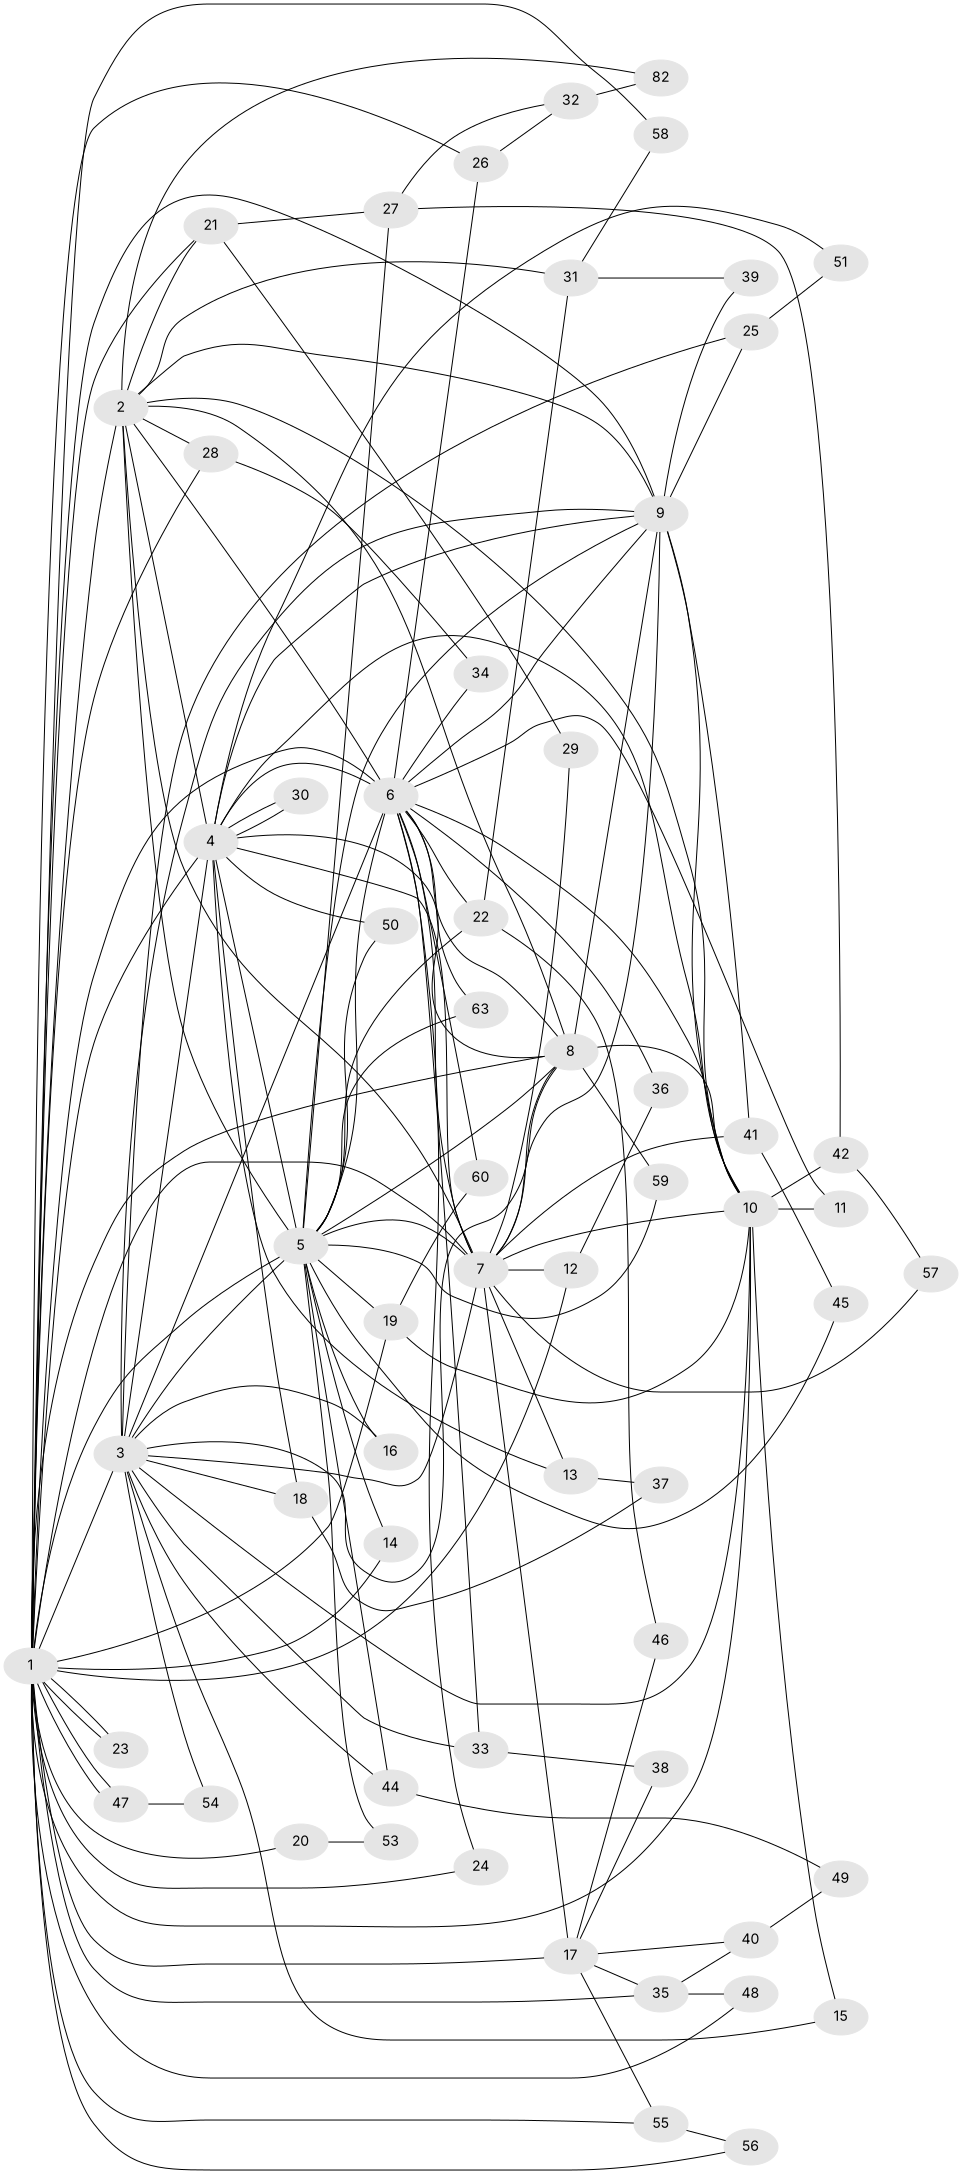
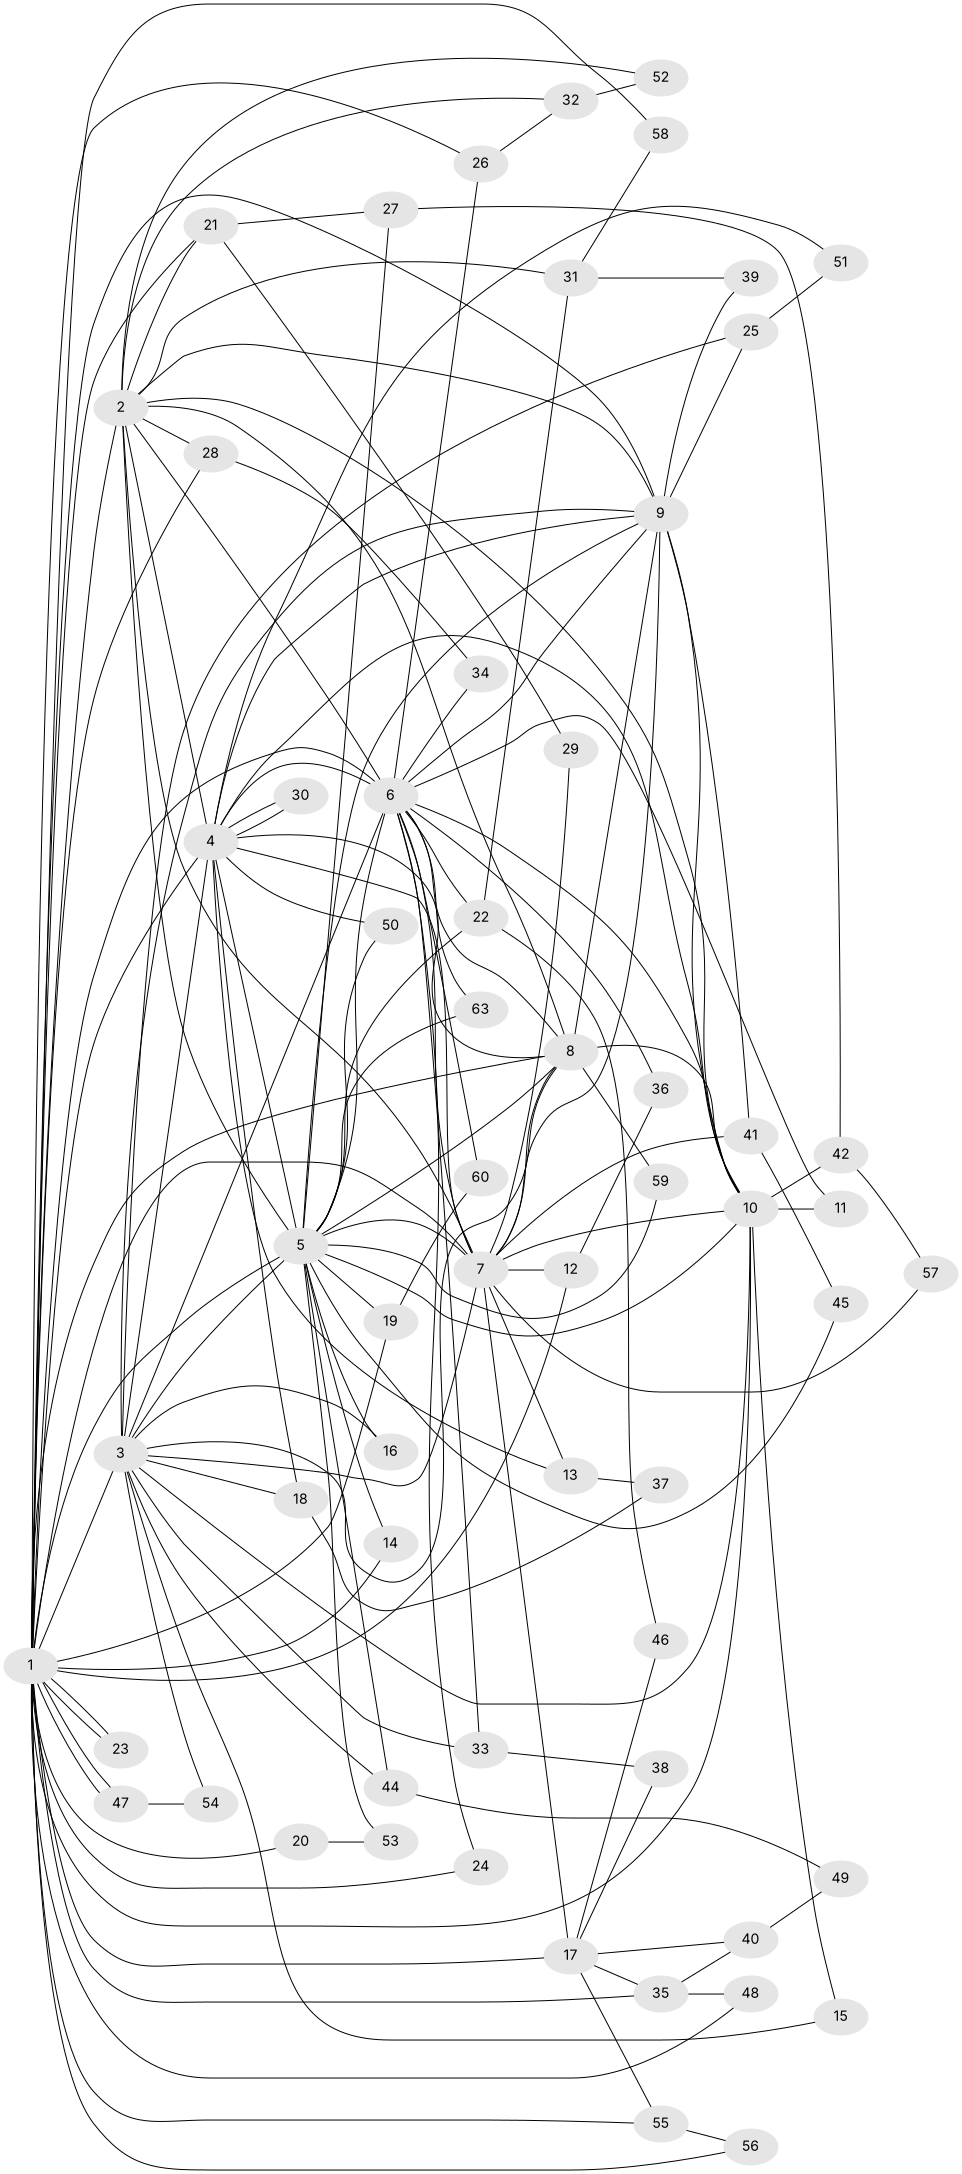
node "82": label "82" -> "52"
edge "32" -- "27": now "32" -- "2"
edge "10" -- "19": now "10" -- "5"
